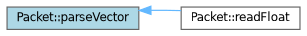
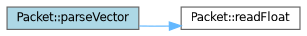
edge "Packet::readFloat" -> "Packet::parseVector": reversed
